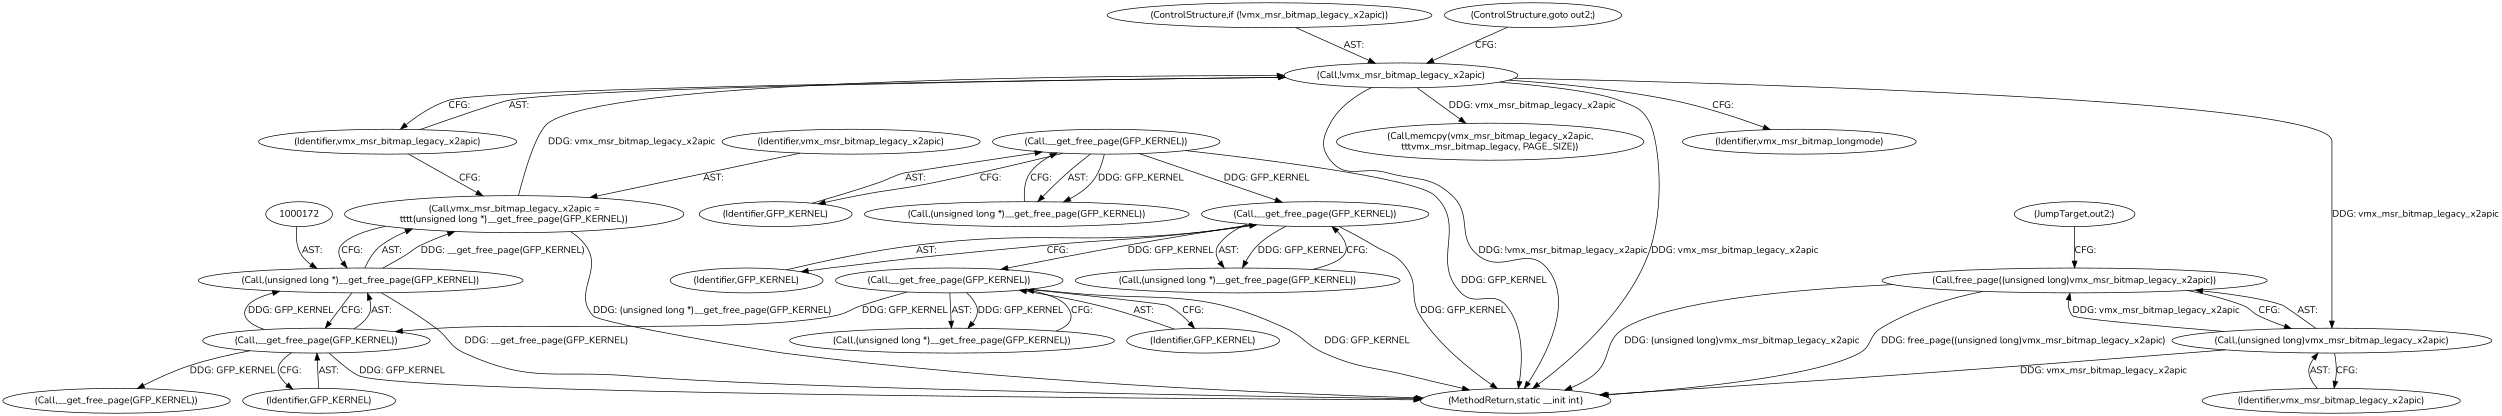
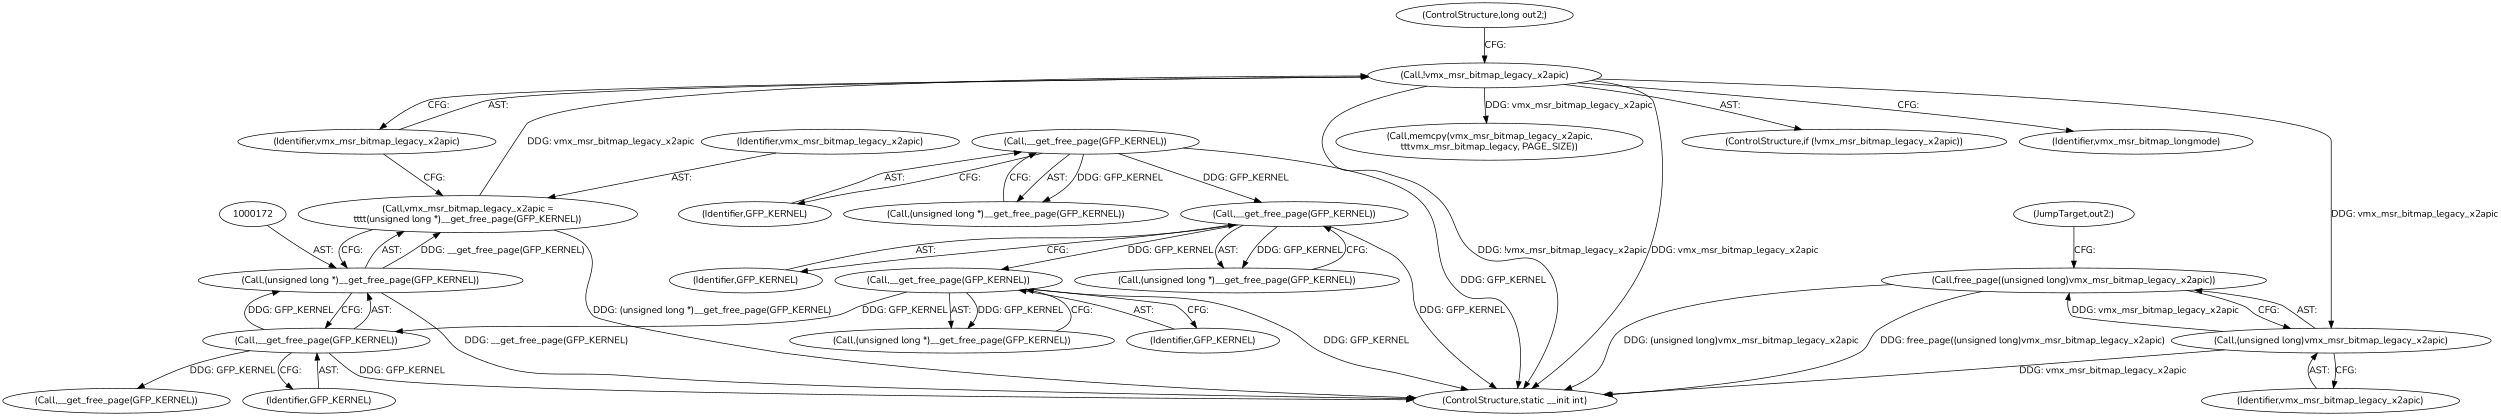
node "(ControlStructure,goto out2;)": label "(ControlStructure,goto out2;)" -> "(ControlStructure,long out2;)"
edge "(ControlStructure,if (!vmx_msr_bitmap_legacy_x2apic))" -> "(Call,!vmx_msr_bitmap_legacy_x2apic)": reversed
node "(MethodReturn,static __init int)": label "(MethodReturn,static __init int)" -> "(ControlStructure,static __init int)"
